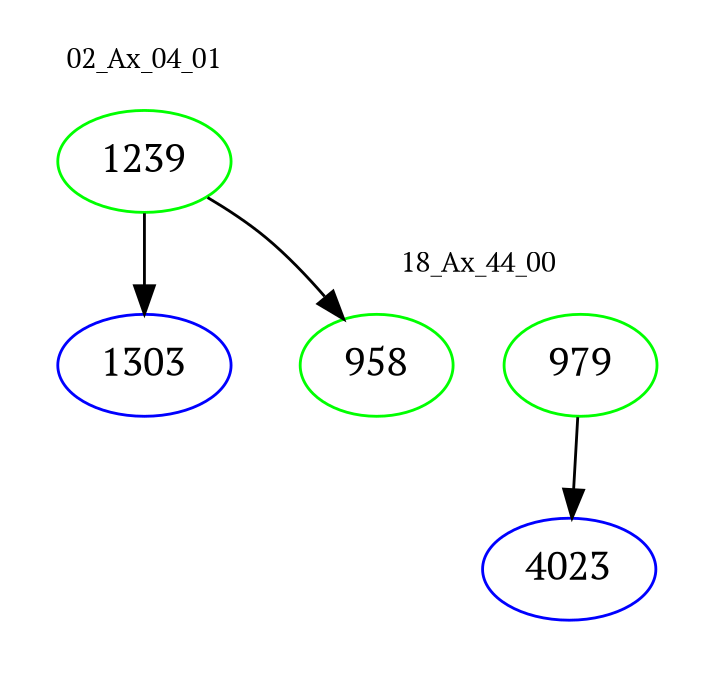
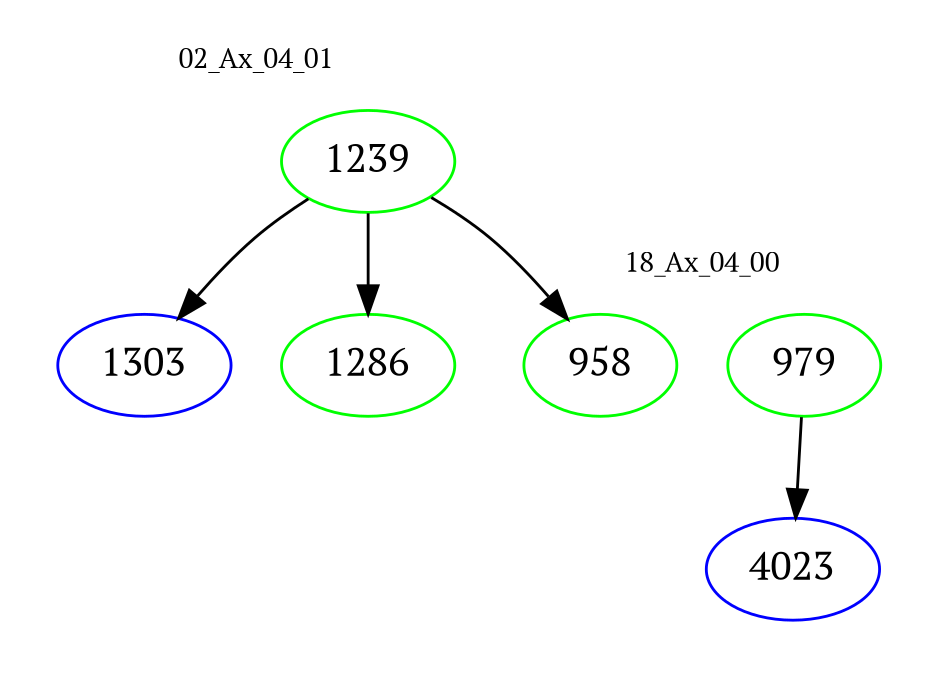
cluster "18_Ax_44_00": label "18_Ax_44_00" -> "18_Ax_04_00"
node "1286": added
